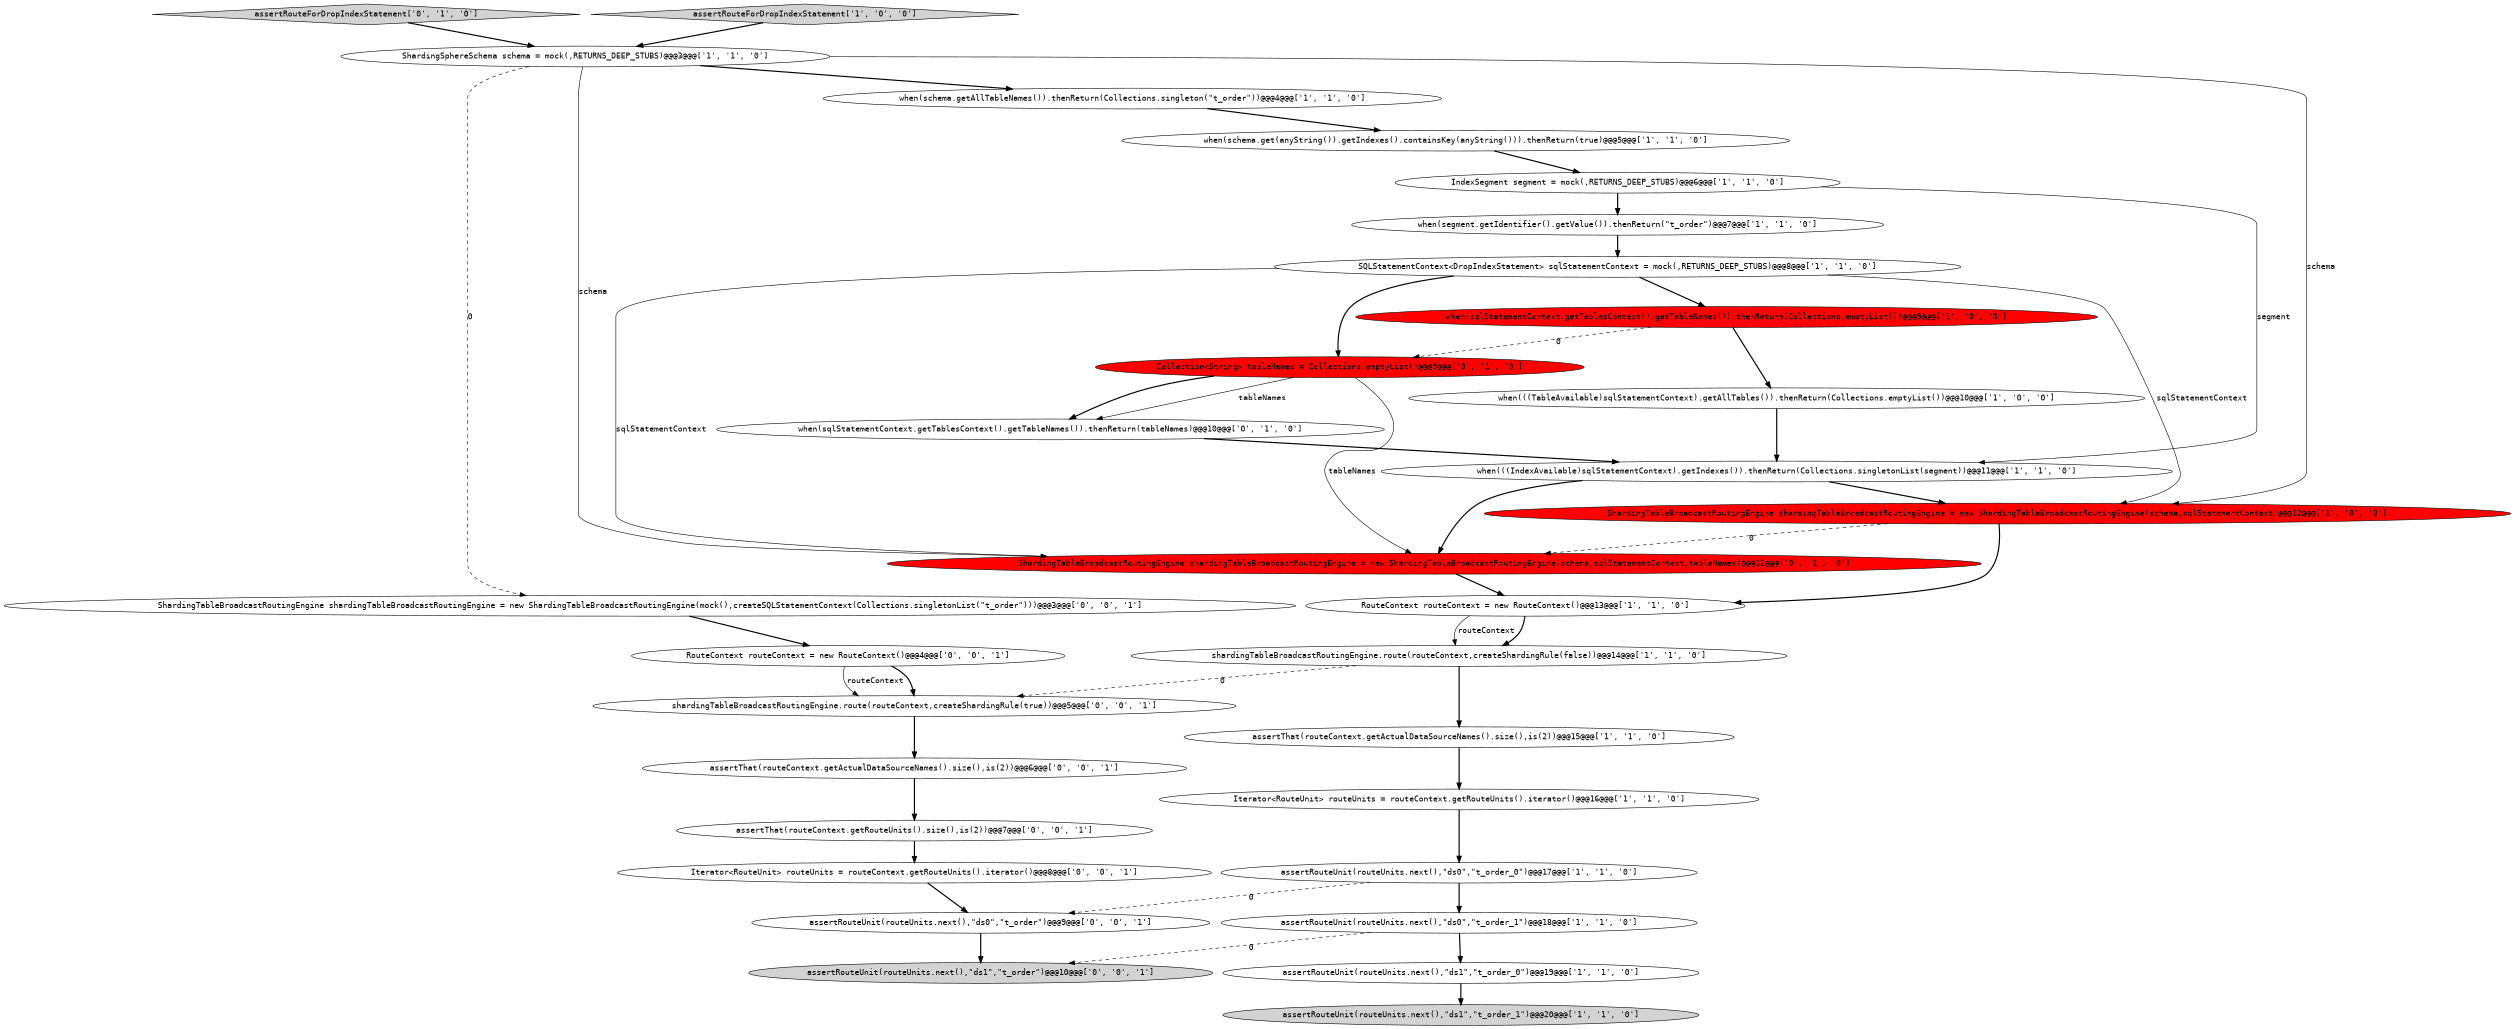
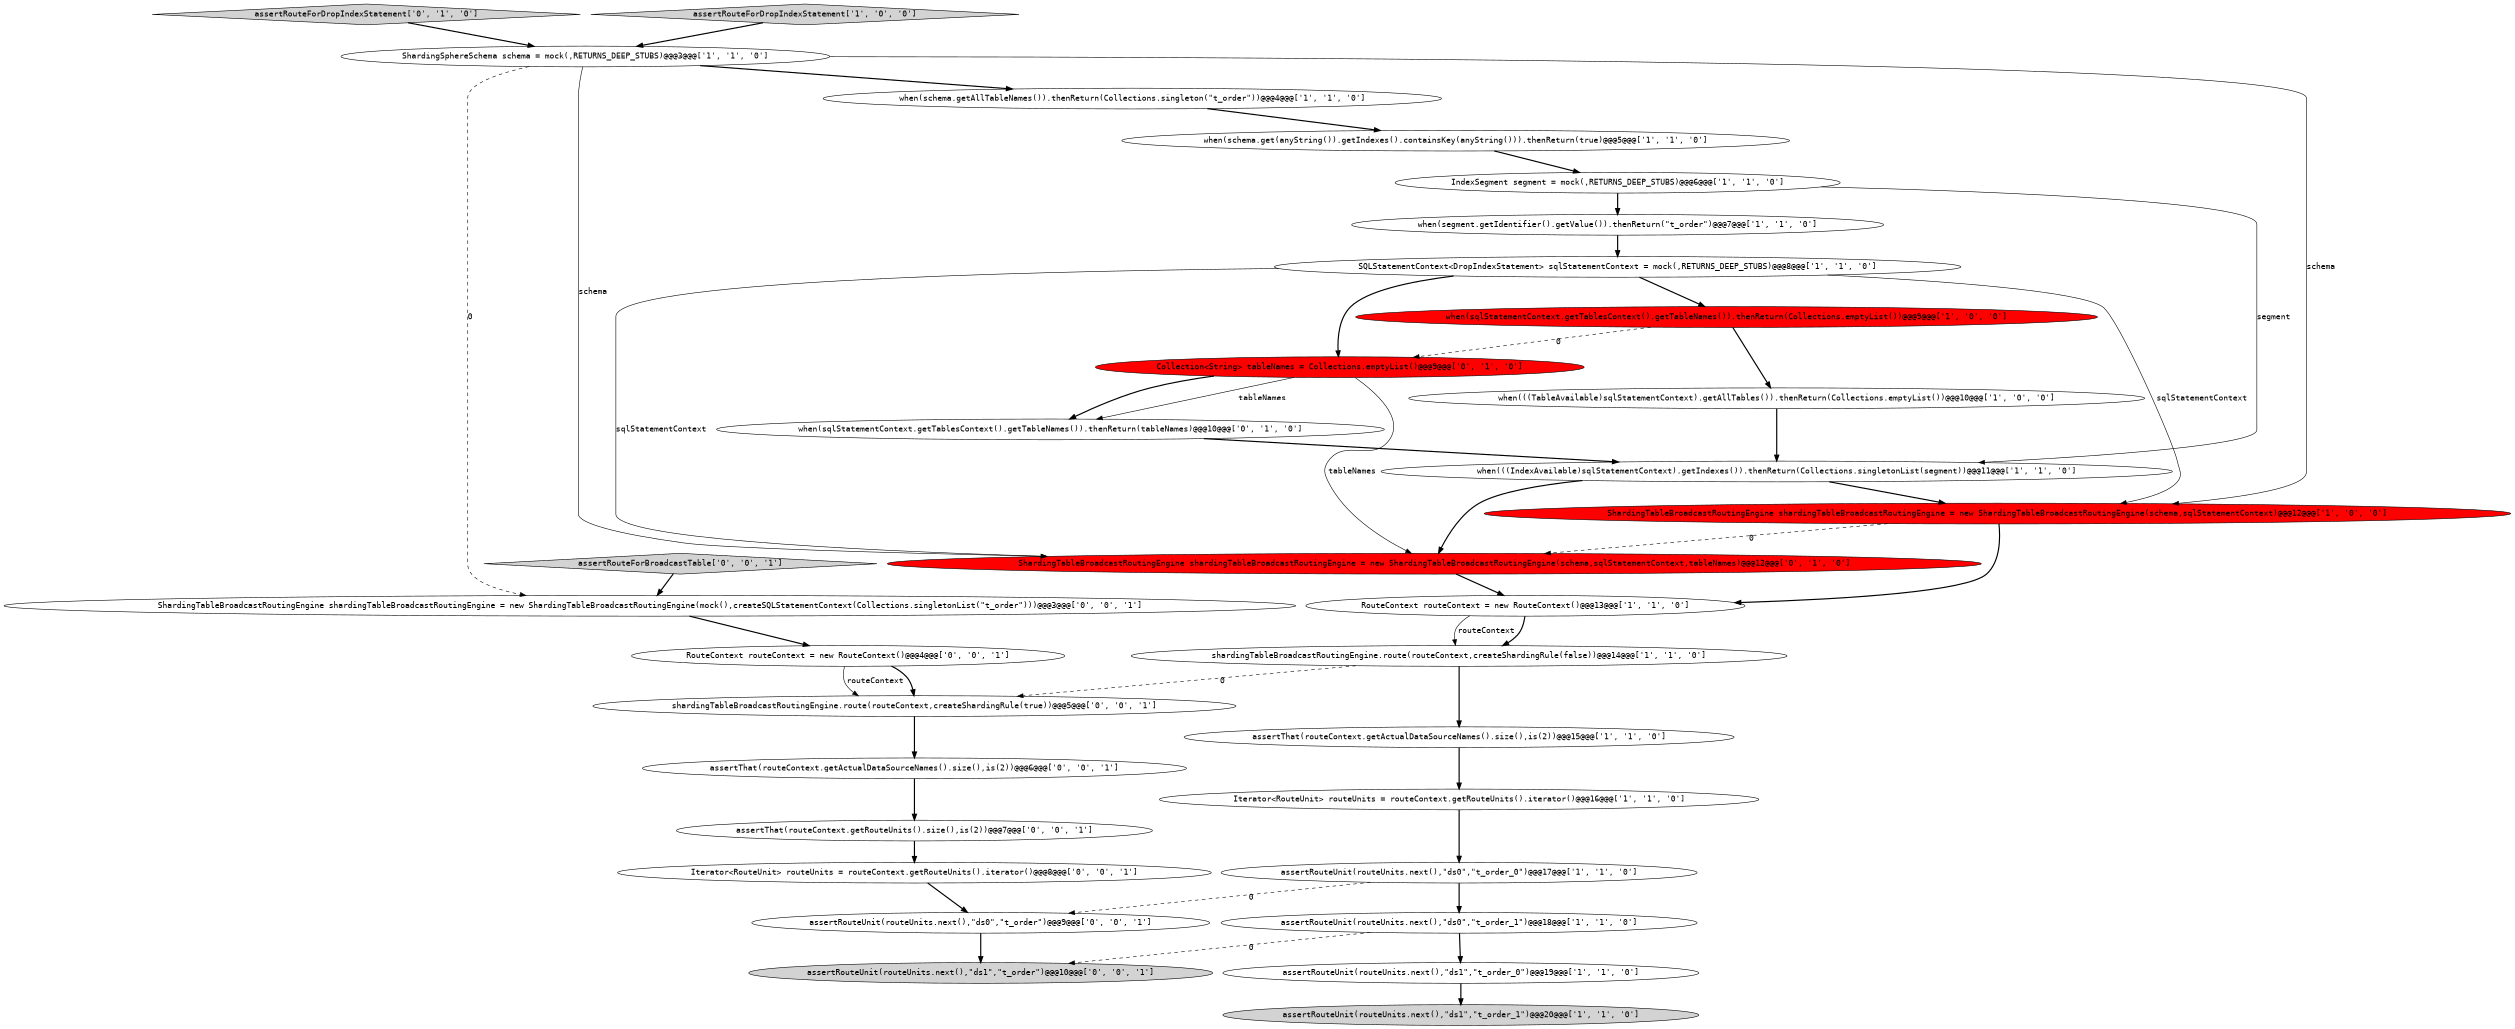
node "assertRouteForBroadcastTable['0', '0', '1']": added
